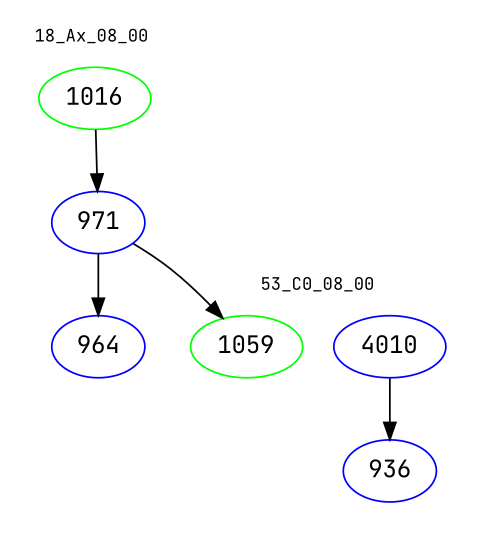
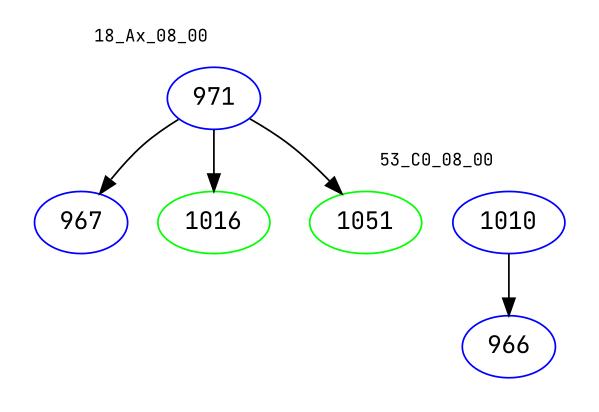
edge "1016" -> "971": reversed
node "964": label "964" -> "967"
node "1059": label "1059" -> "1051"
node "4010": label "4010" -> "1010"
node "936": label "936" -> "966"
